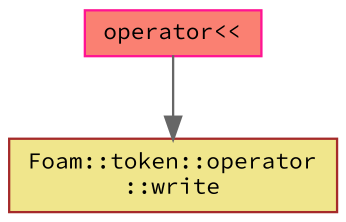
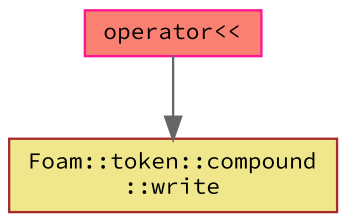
node "Foam::token::operator ::write": label "Foam::token::operator ::write" -> "Foam::token::compound ::write"
